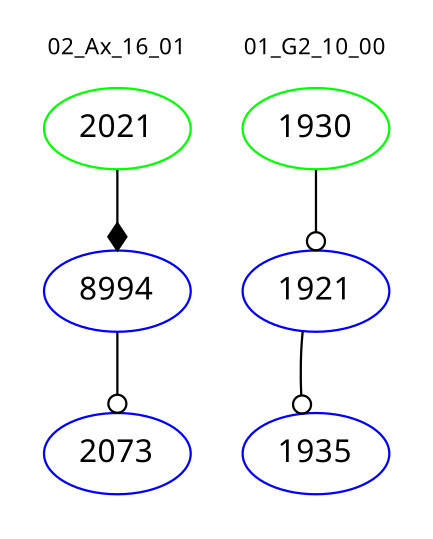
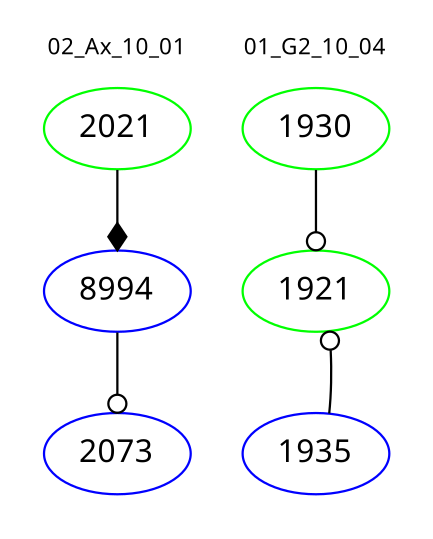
cluster "02_Ax_16_01": label "02_Ax_16_01" -> "02_Ax_10_01"
cluster "01_G2_10_00": label "01_G2_10_00" -> "01_G2_10_04"
node "1921": color blue -> green
edge "1921" -> "1935": reversed
